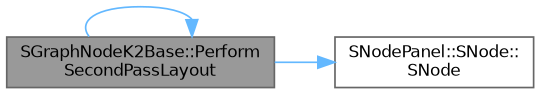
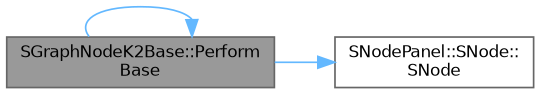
node "SGraphNodeK2Base::Perform SecondPassLayout": label "SGraphNodeK2Base::Perform SecondPassLayout" -> "SGraphNodeK2Base::Perform Base"
